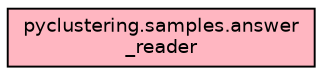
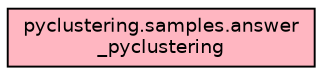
node "pyclustering.samples.answer _reader": label "pyclustering.samples.answer _reader" -> "pyclustering.samples.answer _pyclustering"
